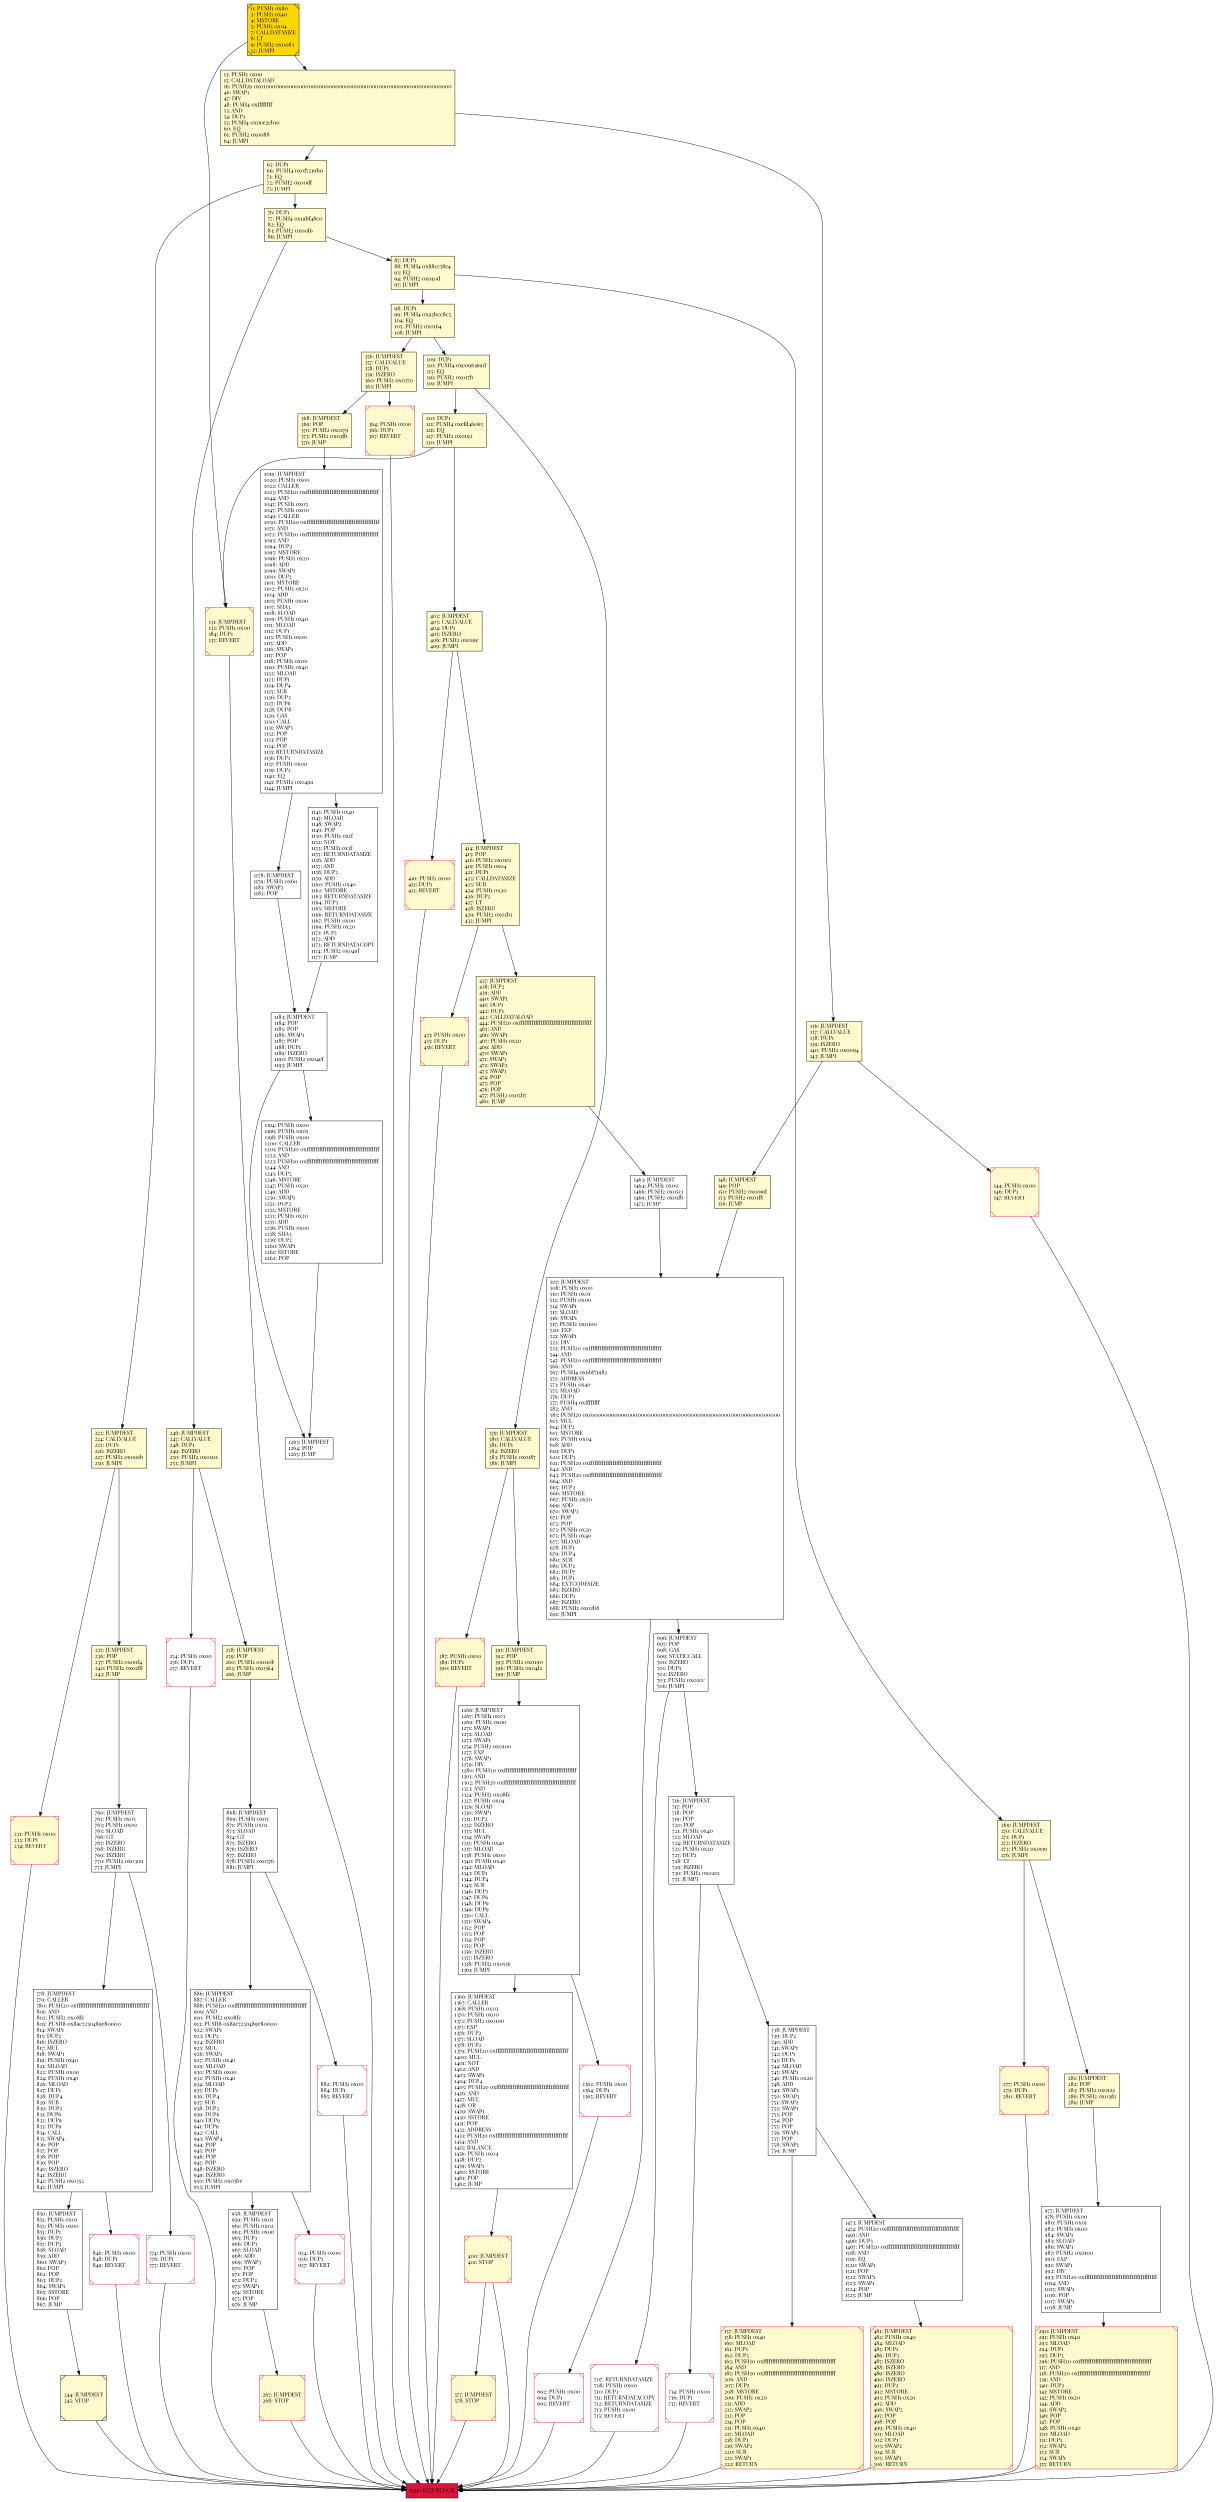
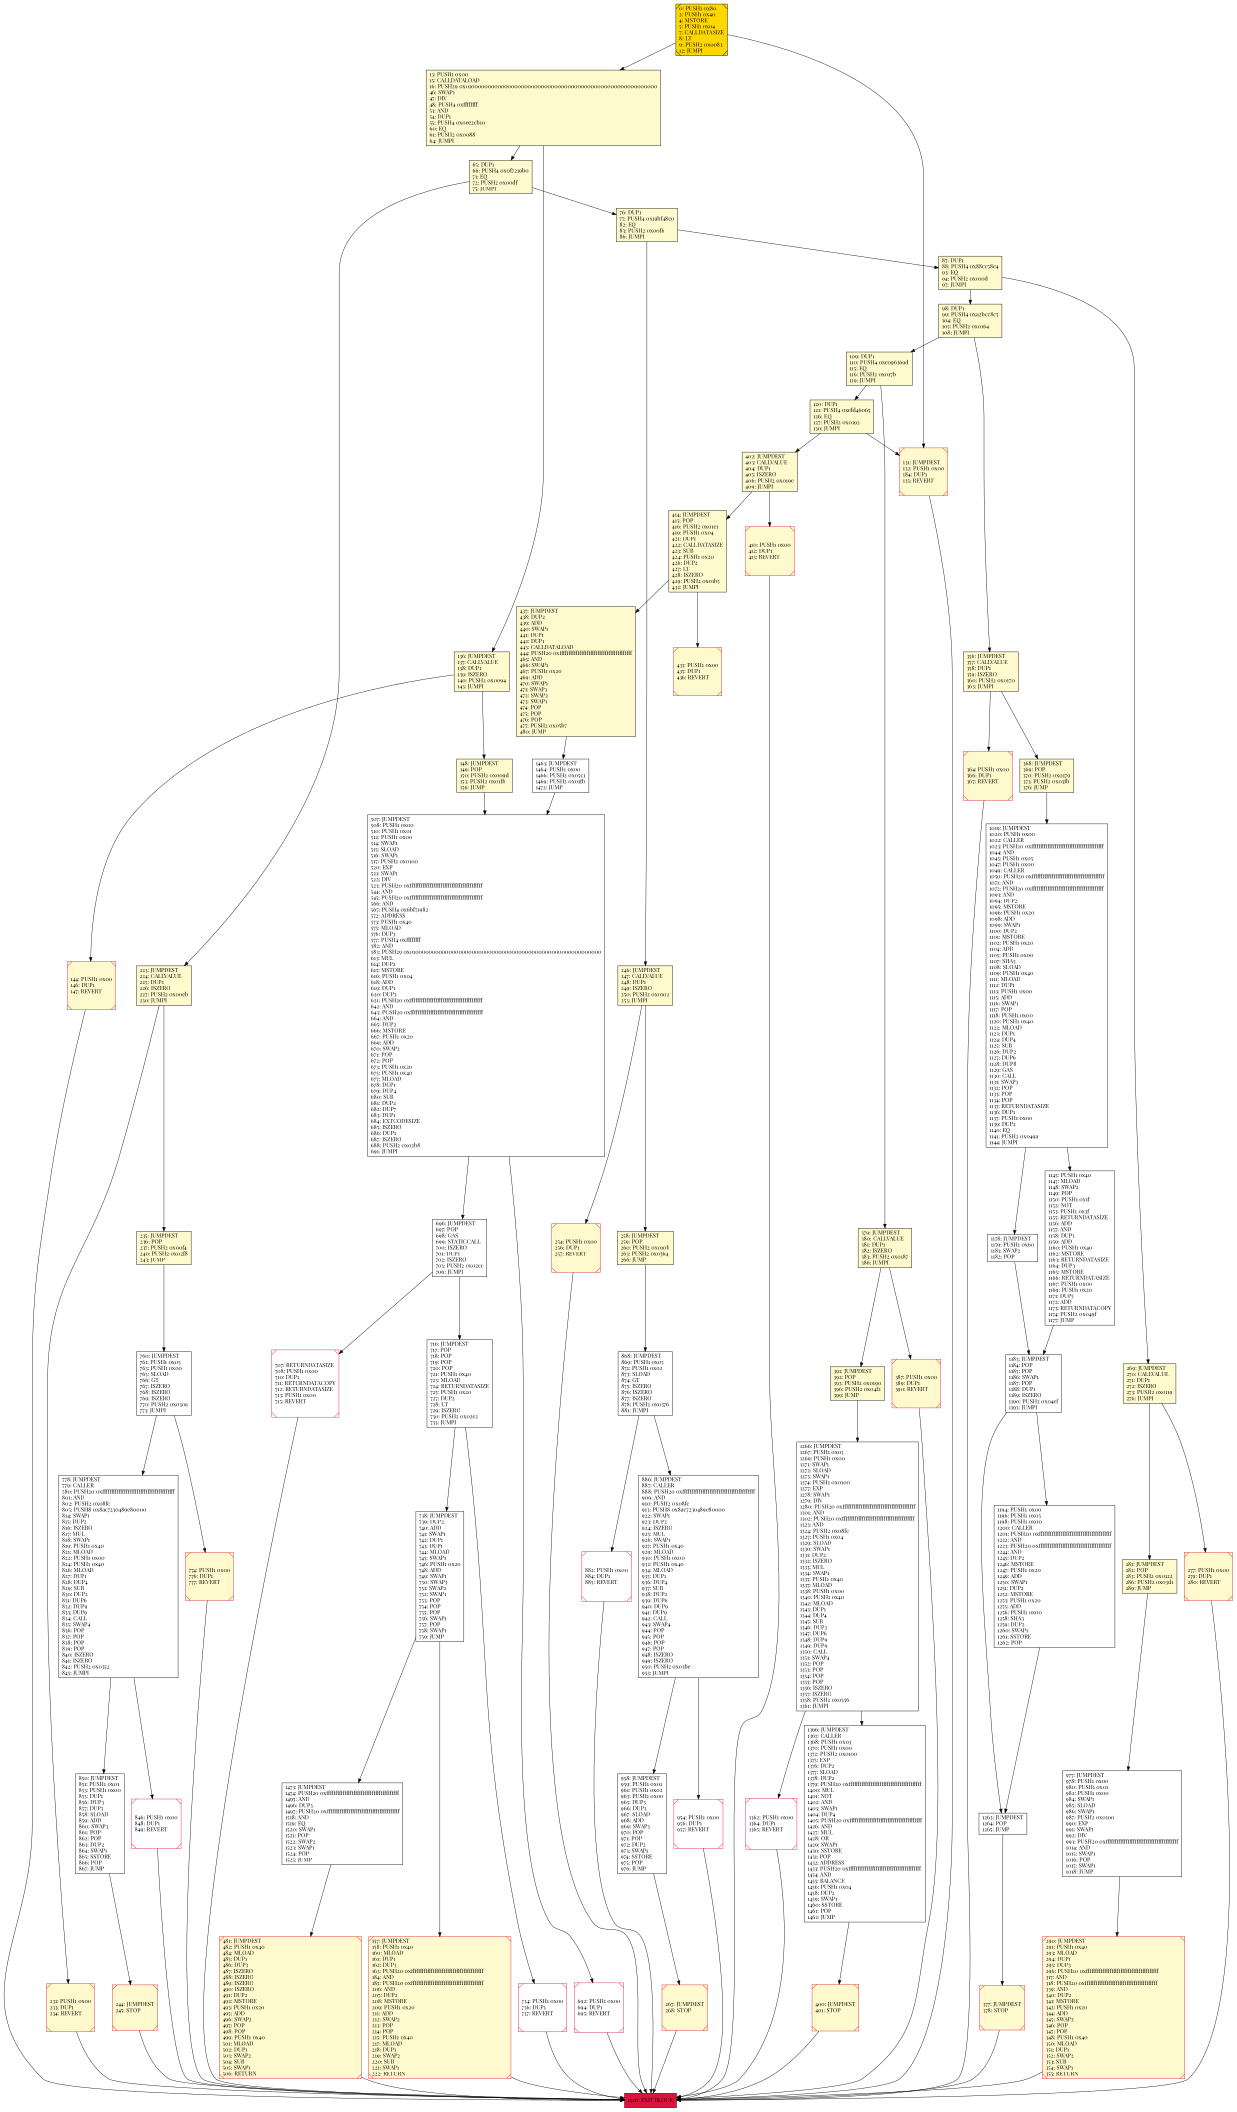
node "254: PUSH1 0x00 256: DUP1 257: REVERT": fillcolor white -> lemonchiffon
edge "433: PUSH1 0x00 435: DUP1 436: REVERT" -> "1526: EXIT BLOCK": removed
node "774: PUSH1 0x00 776: DUP1 777: REVERT": fillcolor white -> lemonchiffon
edge "400: JUMPDEST 401: STOP" -> "377: JUMPDEST 378: STOP": now "1263: JUMPDEST 1264: POP 1265: JUMP" -> "377: JUMPDEST 378: STOP"
node "244: JUMPDEST 245: STOP": color black -> crimson
